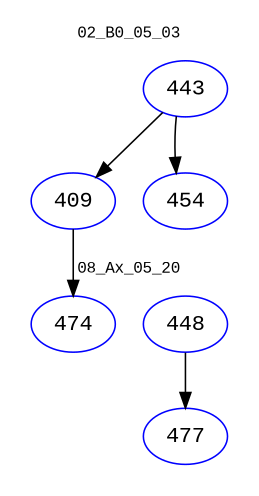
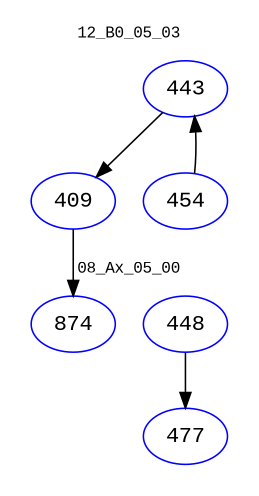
cluster "02_B0_05_03": label "02_B0_05_03" -> "12_B0_05_03"
edge "443" -> "454": reversed
cluster "08_Ax_05_20": label "08_Ax_05_20" -> "08_Ax_05_00"
node "474": label "474" -> "874"
